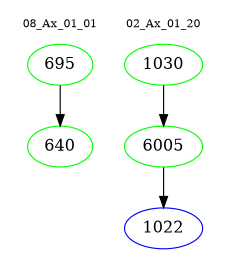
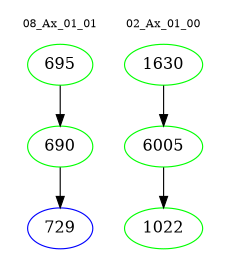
cluster "02_Ax_01_20": label "02_Ax_01_20" -> "02_Ax_01_00"
node "1030": label "1030" -> "1630"
node "640": label "640" -> "690"
node "729": added
node "1022": color blue -> green
